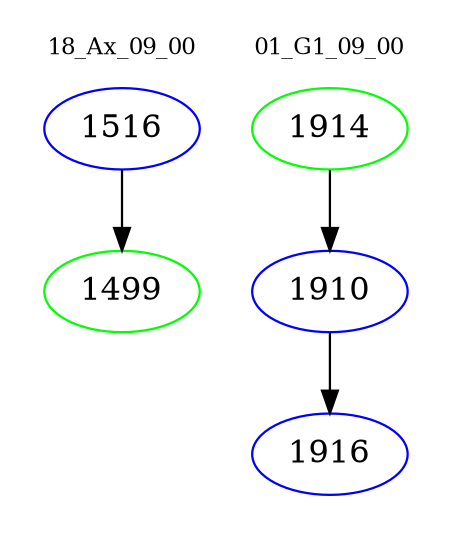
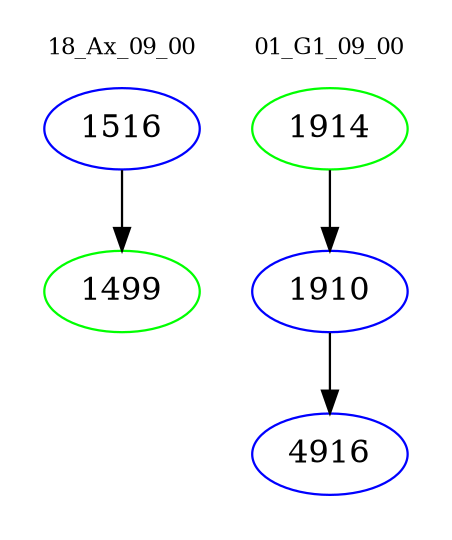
node "1916": label "1916" -> "4916"
